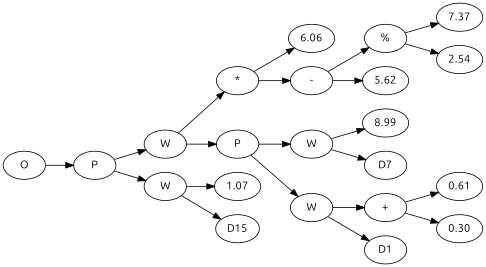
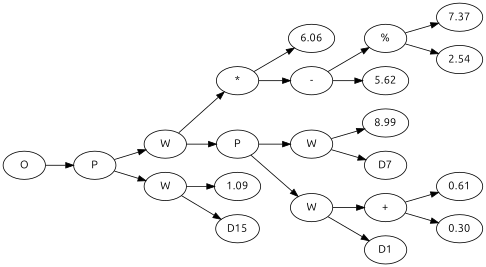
node "1.07": label "1.07" -> "1.09"
